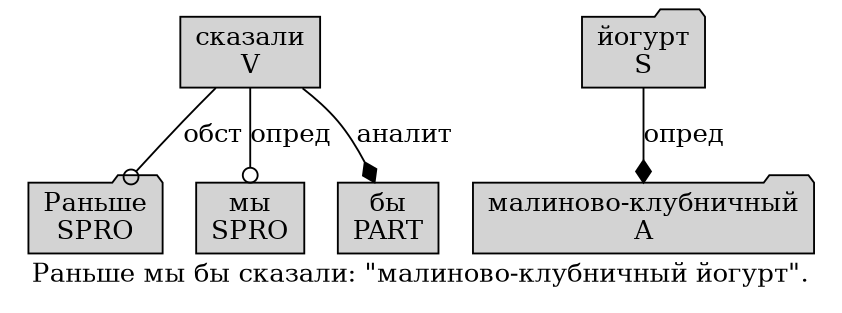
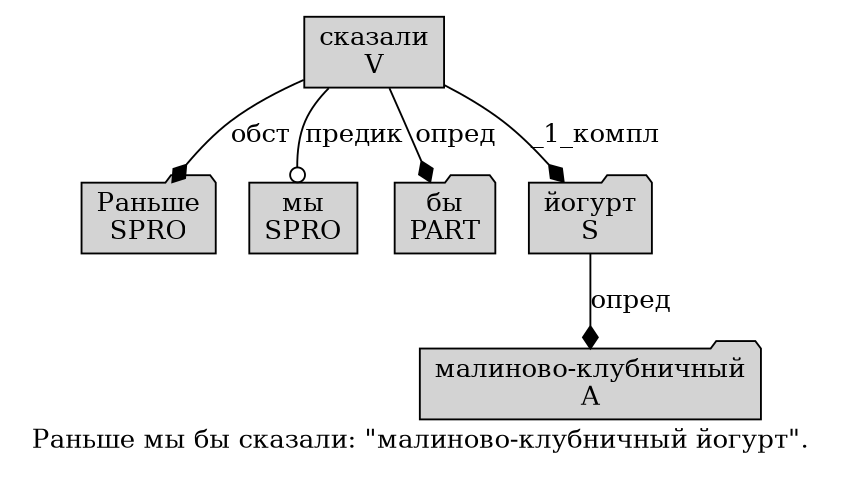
edge "сказали V" -> "йогурт S": added, label "_1_компл"
edge "сказали V" -> "Раньше SPRO": arrowhead odot -> diamond
edge "сказали V" -> "мы SPRO": label "опред" -> "предик"
edge "сказали V" -> "бы PART": label "аналит" -> "опред"
node "бы PART": shape box -> folder
